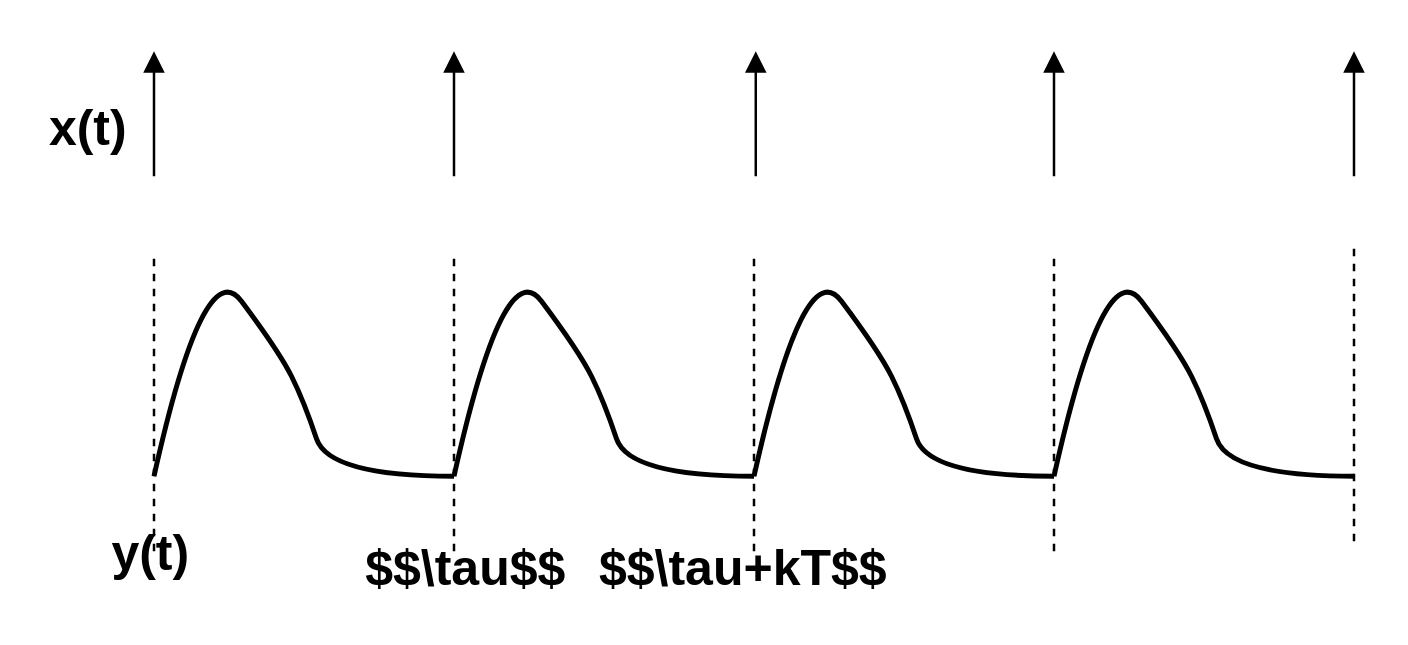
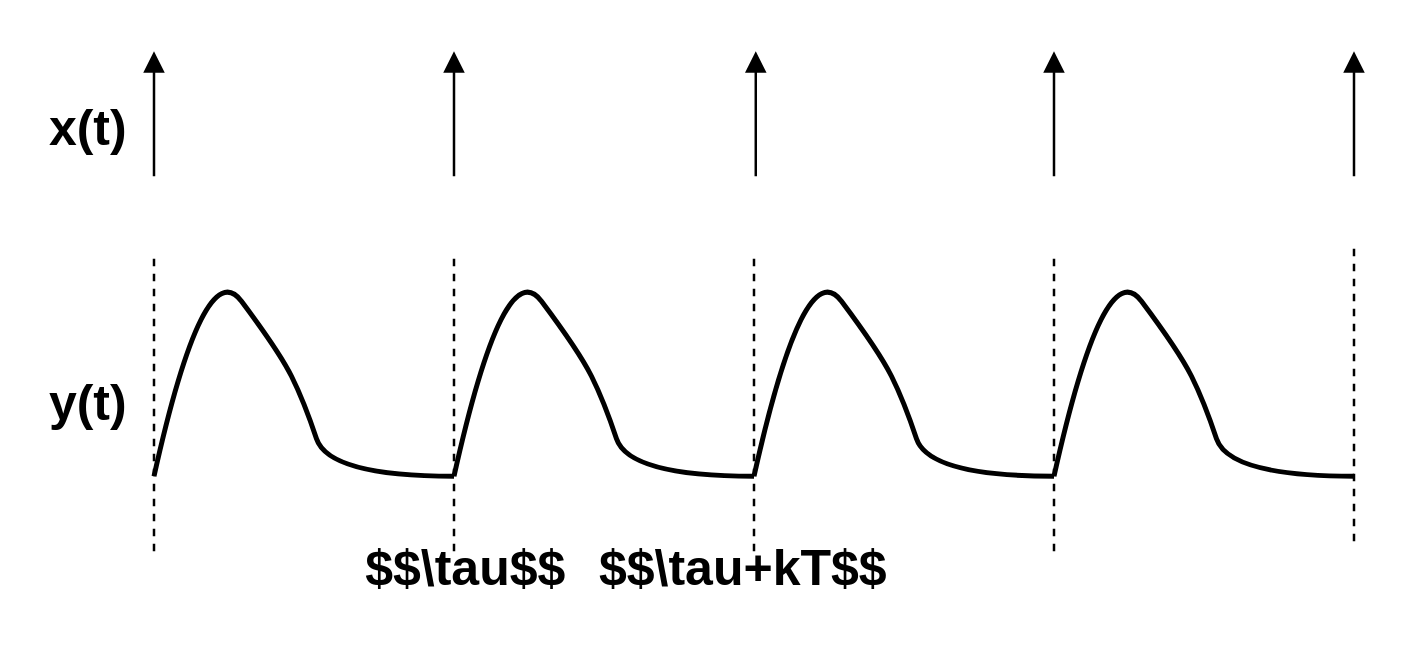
node "y(t)": moved (151, 551) -> (89, 401)
